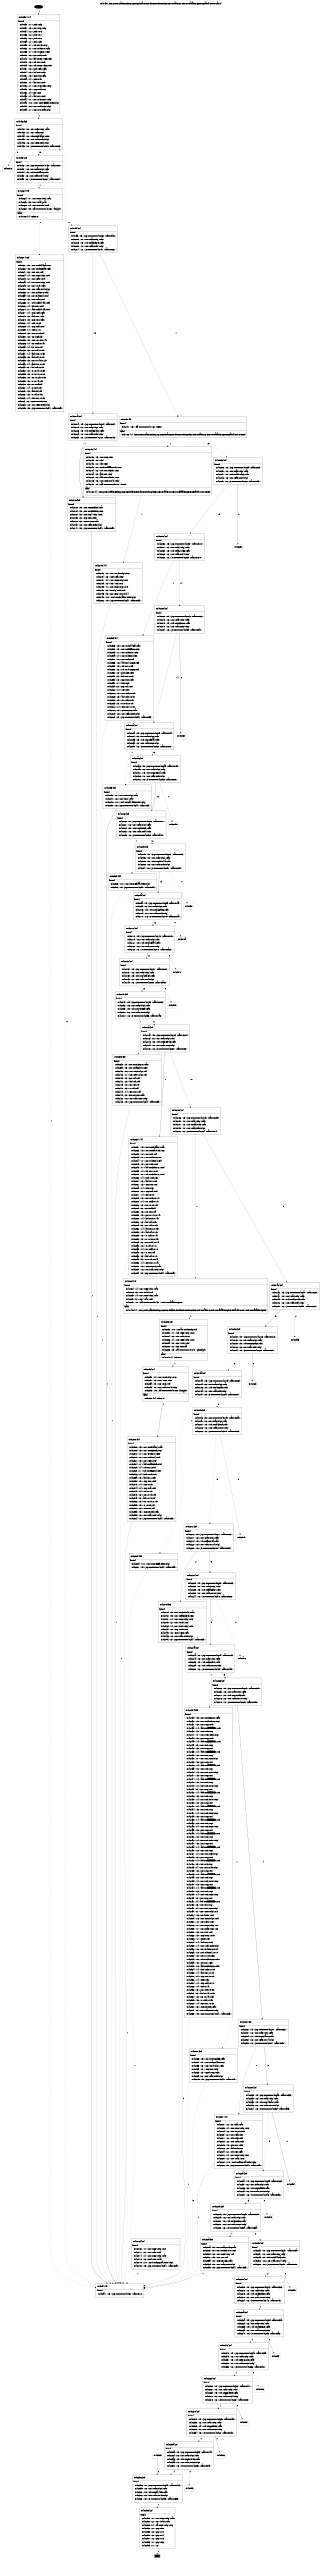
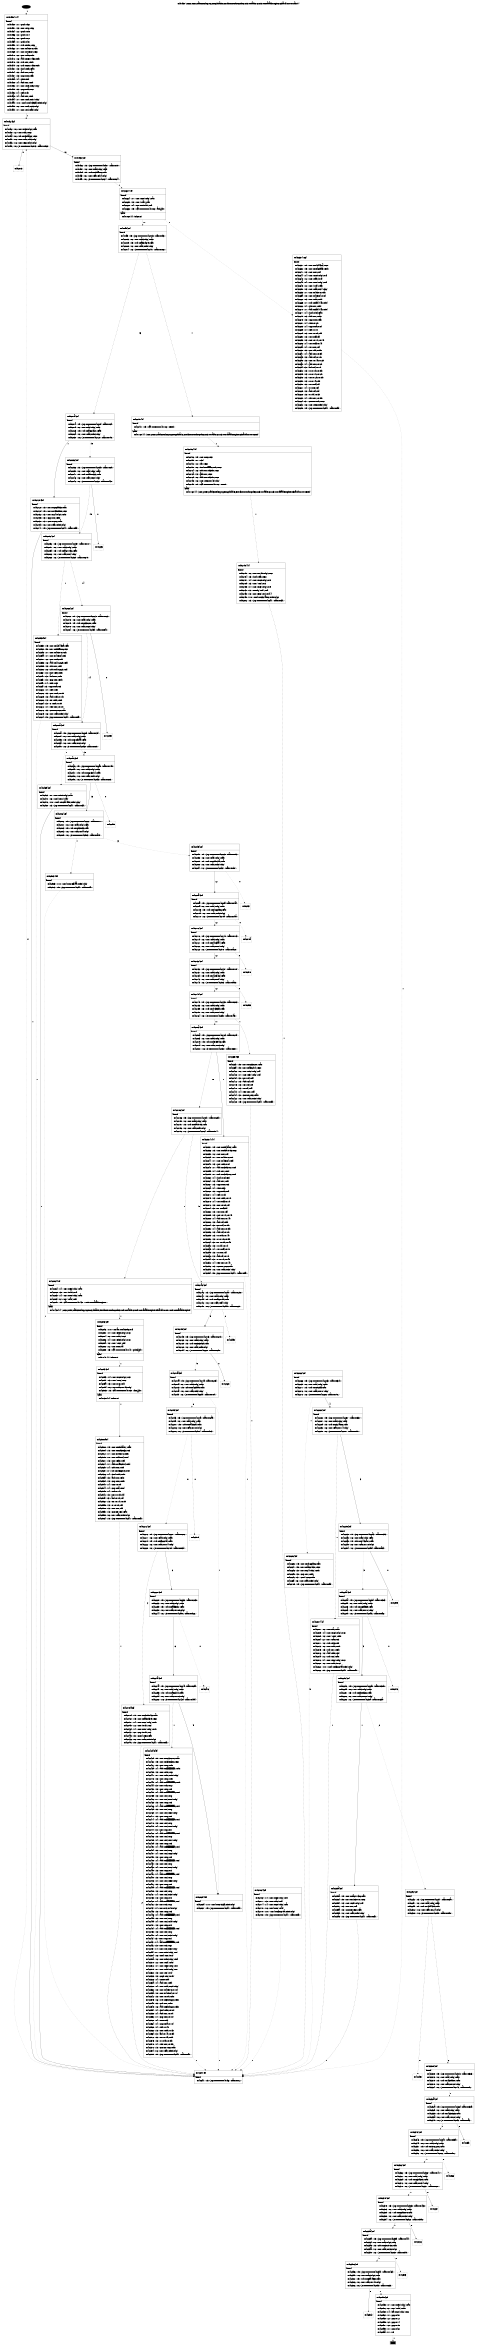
edge "0x40224a [28]" -> "0x402266 [28]": now "0x40224a [28]" -> "0x4026dd [15]"
edge "0x4023d2" -> "0x4023b6 [28]": reversed
